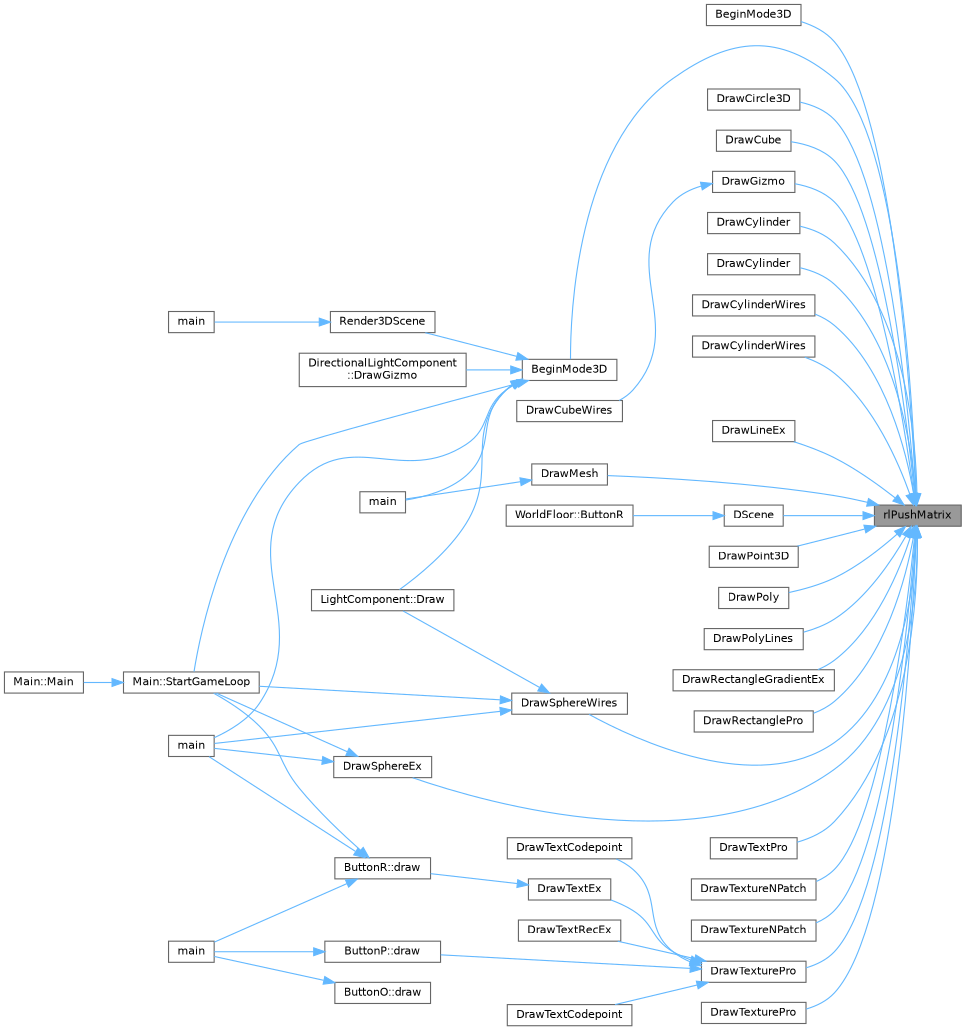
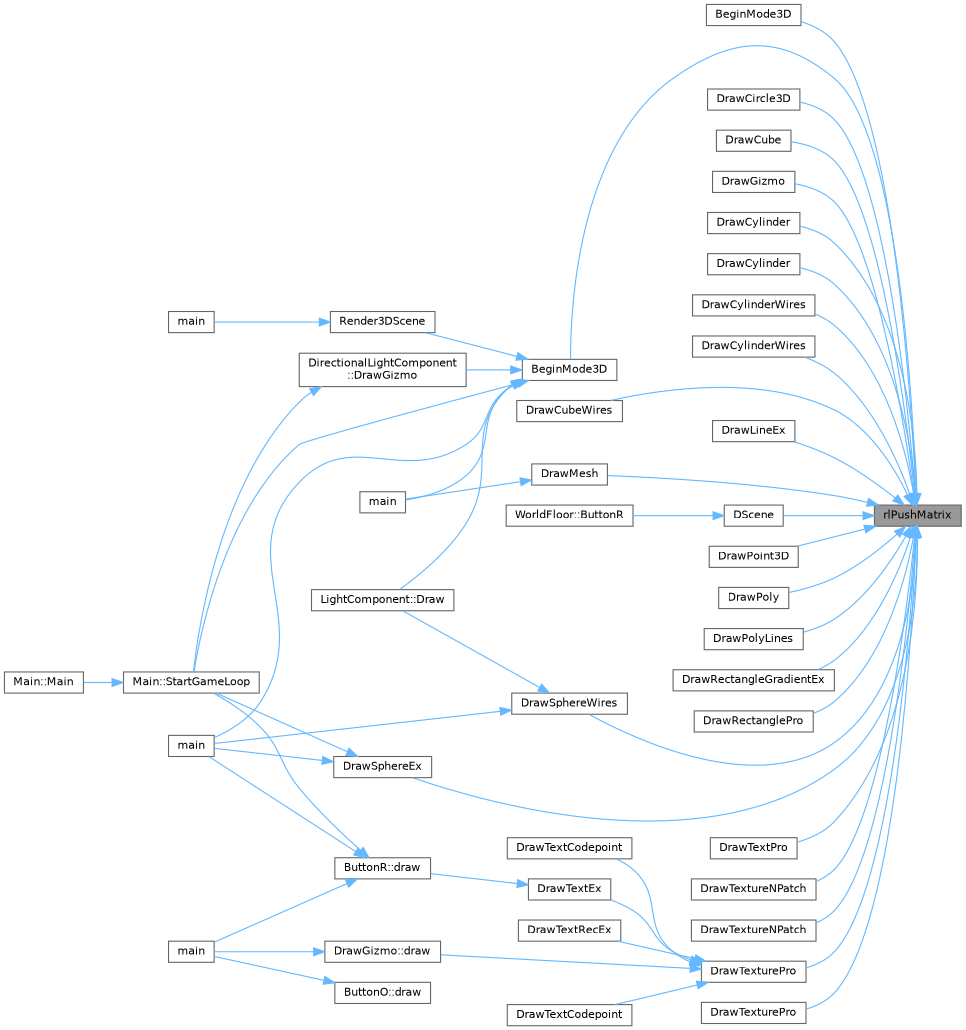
edge "DrawCubeWires" -> "DrawGizmo": now "DrawCubeWires" -> "rlPushMatrix"
edge "Main::StartGameLoop" -> "DrawSphereWires": now "Main::StartGameLoop" -> "DirectionalLightComponent ::DrawGizmo"
node "ButtonP::draw": label "ButtonP::draw" -> "DrawGizmo::draw"
